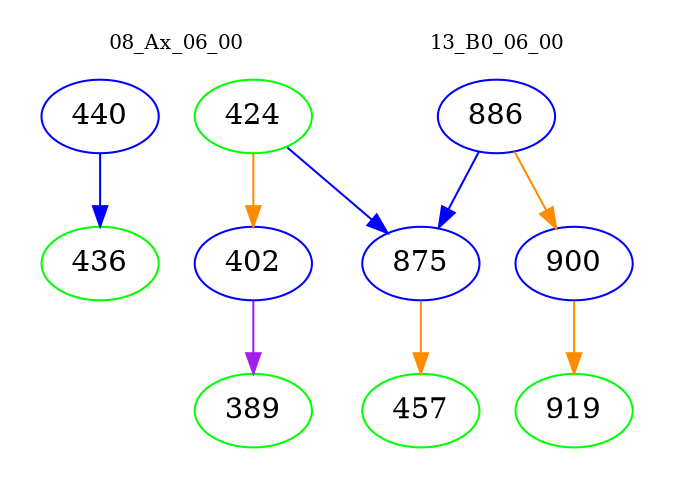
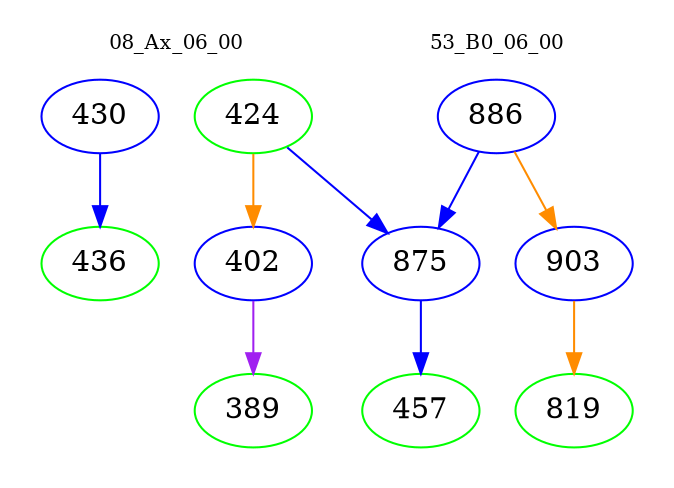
cluster "13_B0_06_00": label "13_B0_06_00" -> "53_B0_06_00"
node "440": label "440" -> "430"
node "900": label "900" -> "903"
edge "875" -> "457": color darkorange -> blue
node "919": label "919" -> "819"
